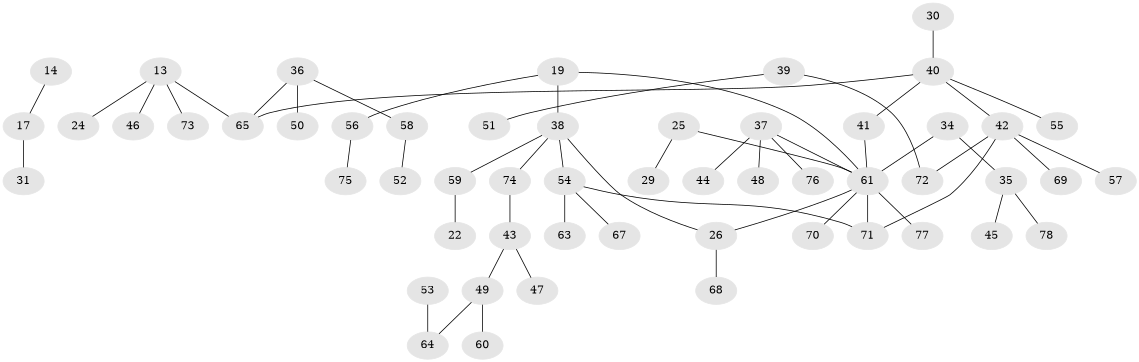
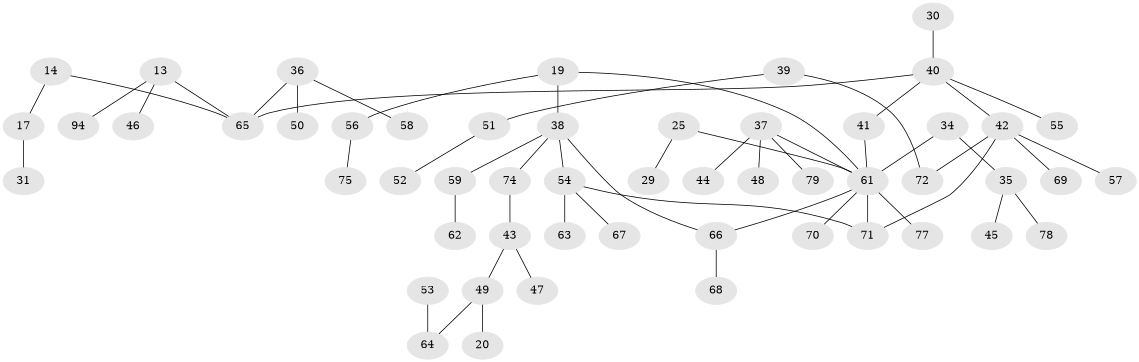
edge "14" -- "65": added
node "24": label "24" -> "94"
node "73": removed
edge "58" -- "52": now "51" -- "52"
node "76": label "76" -> "79"
node "22": label "22" -> "62"
node "26": label "26" -> "66"
node "60": label "60" -> "20"
